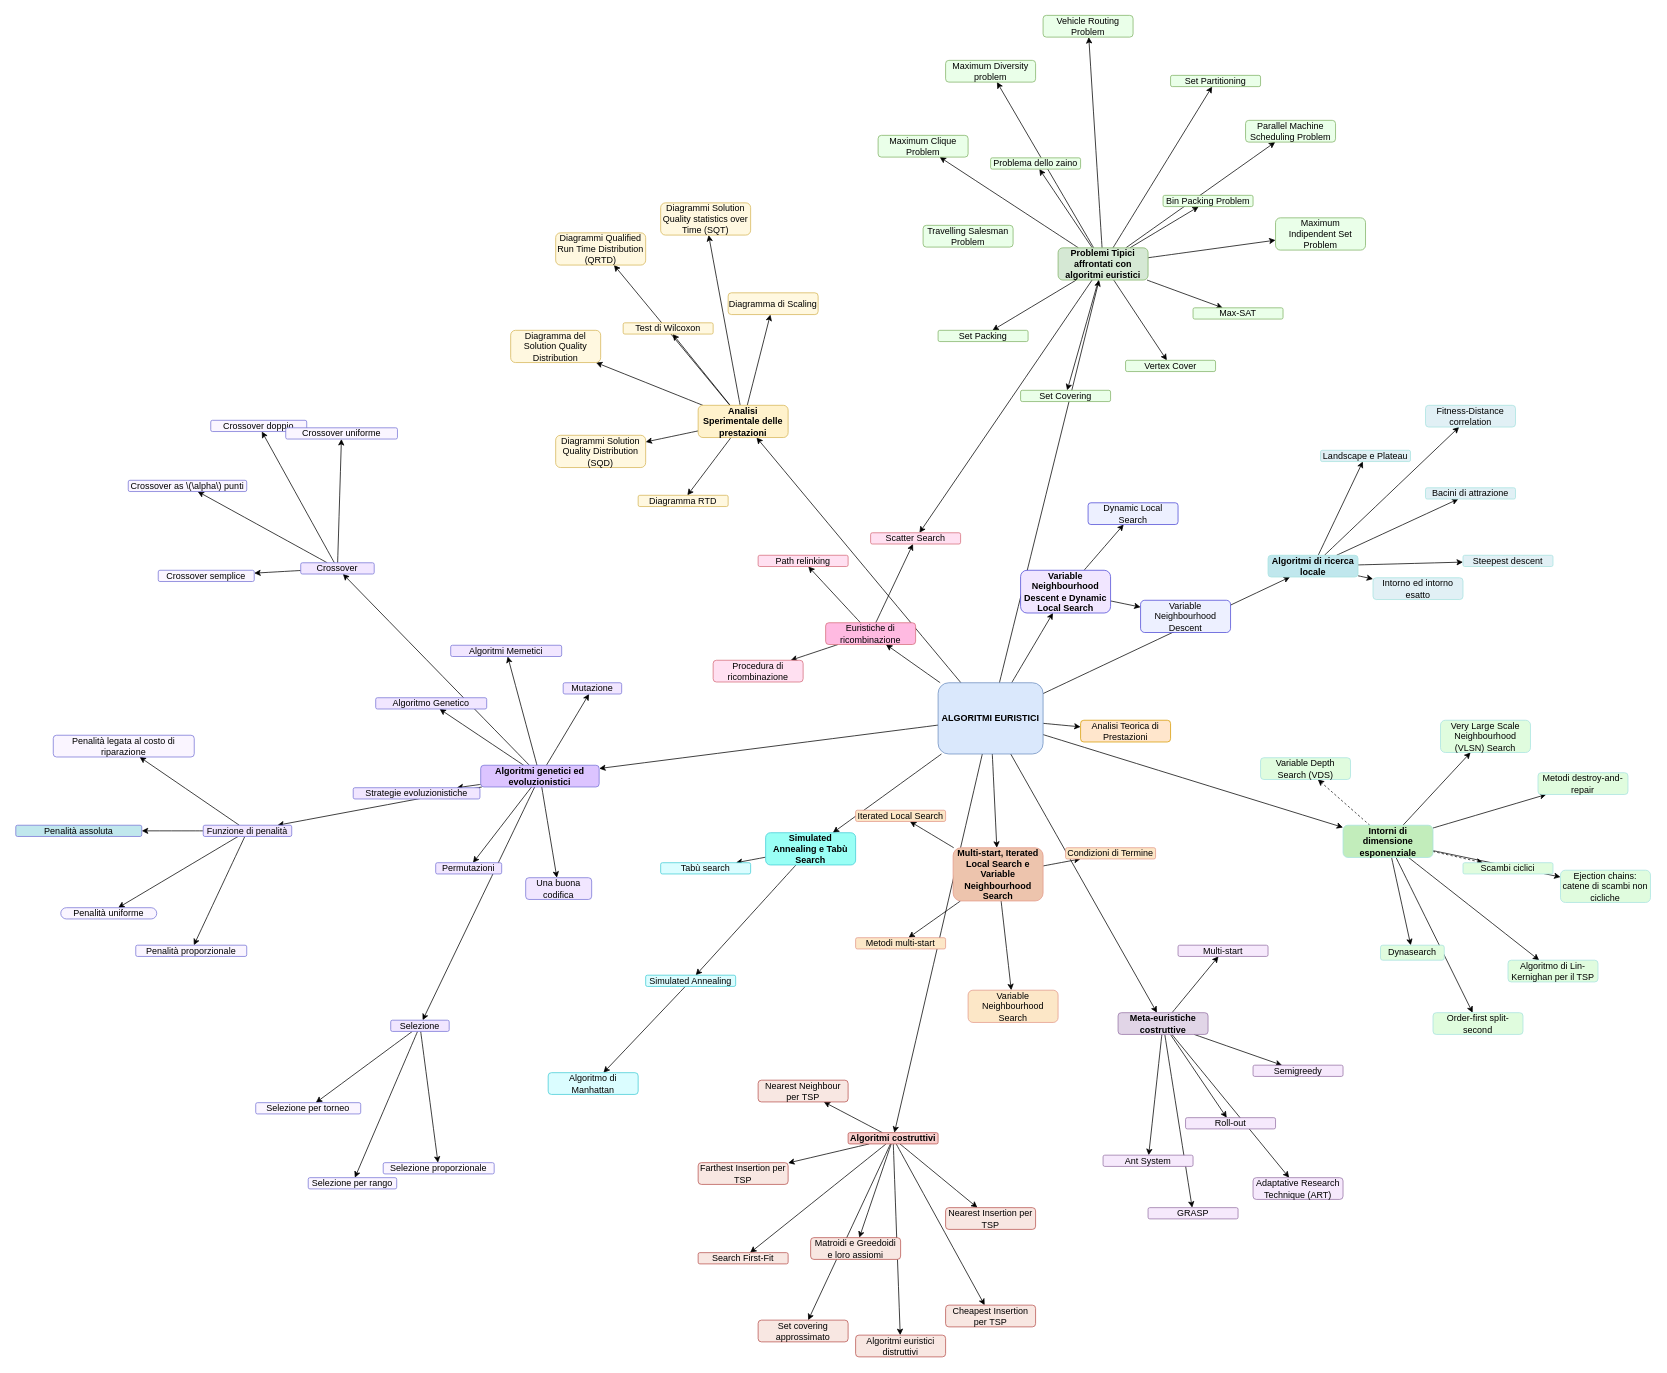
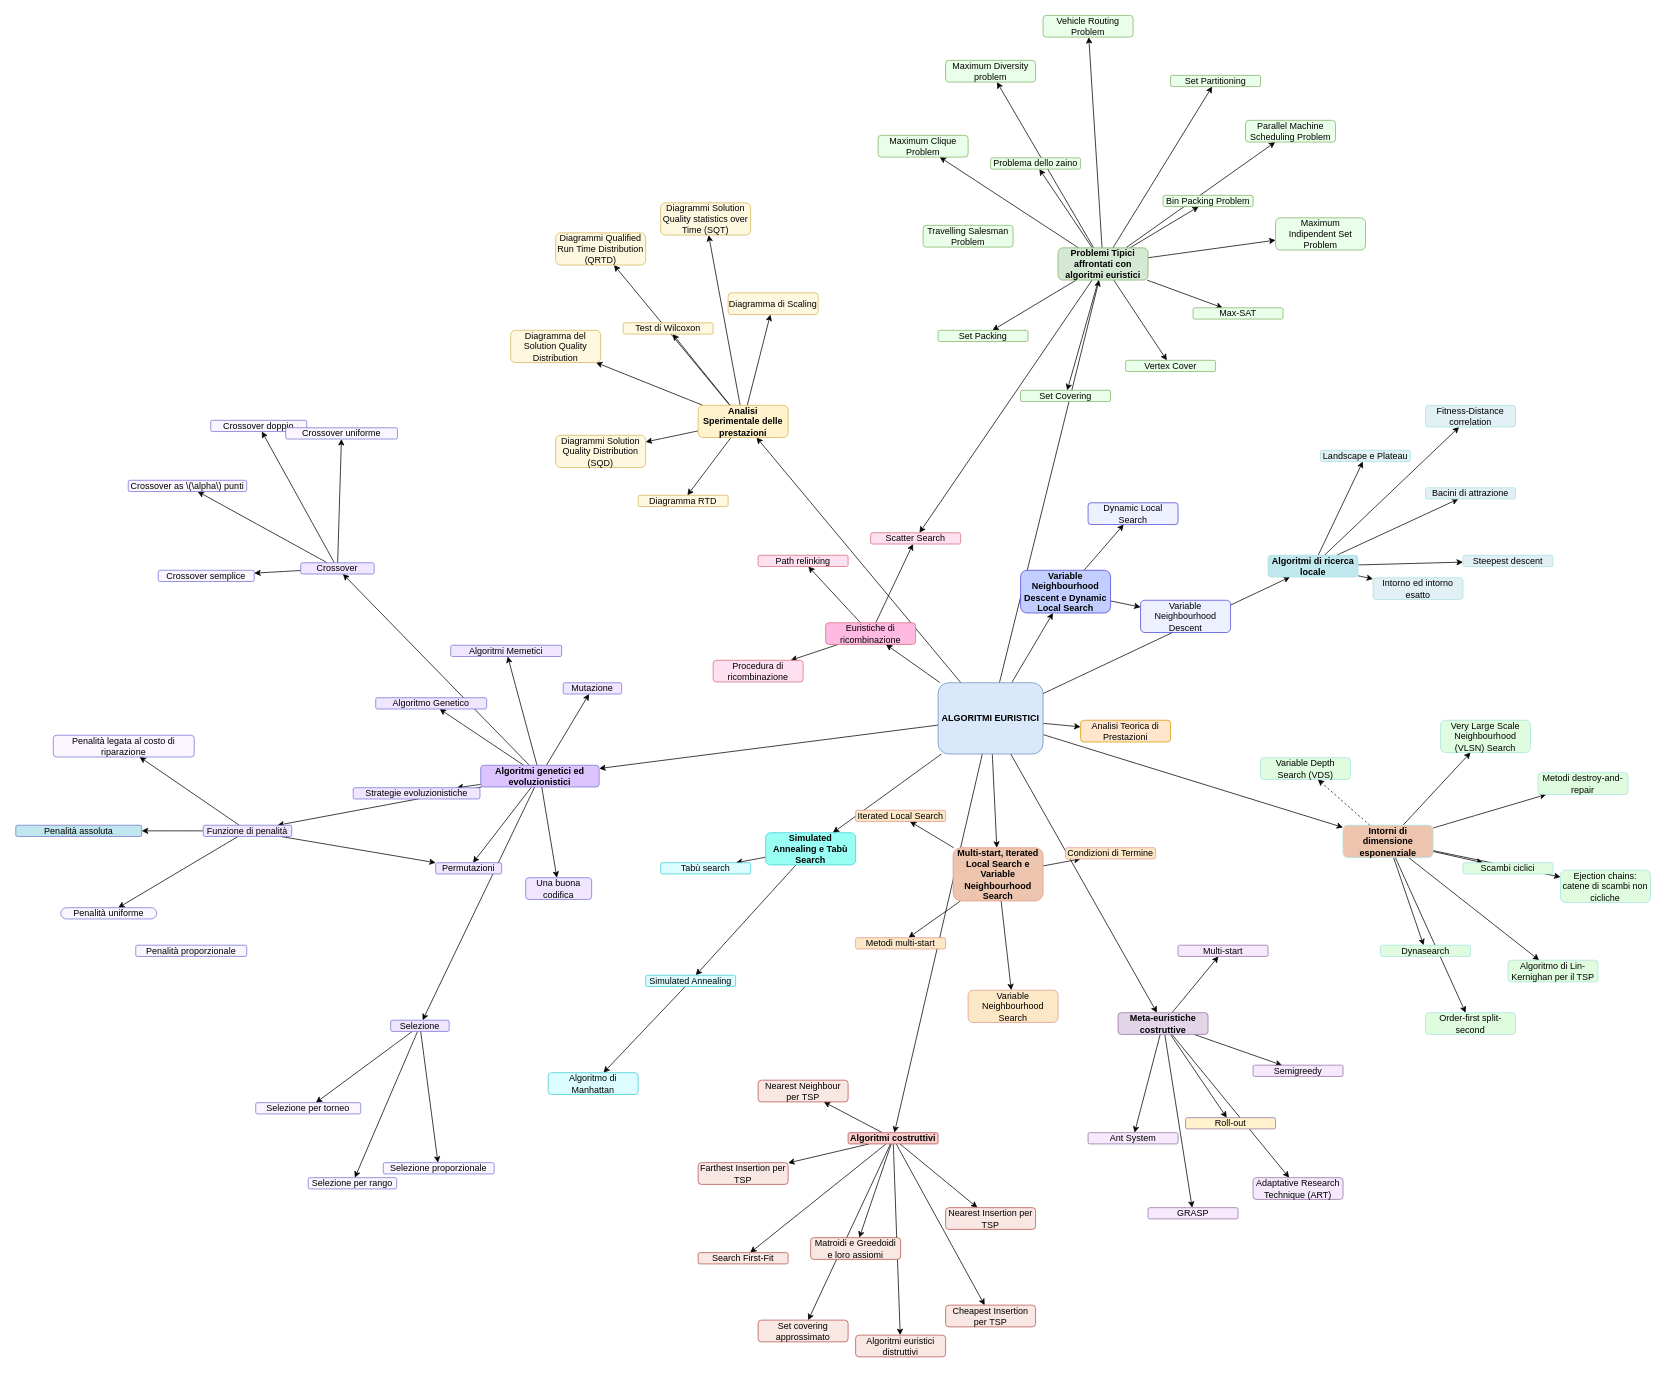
node "Variable Neighbourhood Descent e Dynamic Local Search": fillcolor #f1e6ff -> #c2ceff
node "Intorni di dimensione esponenziale": fillcolor #c2edbb -> #edc4ad
edge "Intorni di dimensione esponenziale" -> "Scambi ciclici": style dashed -> solid
edge "Funzione di penalità" -> "Penalità proporzionale": now "Funzione di penalità" -> "Permutazioni"
node "Dynasearch": size 64x15 -> 90x11
node "Order-first split-second": moved (1478, 1024) -> (1470, 1024)
node "Roll-out": fillcolor #f6e9fc -> #fff2cc
node "Ant System": moved (1148, 1161) -> (1133, 1139)
